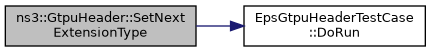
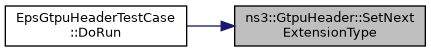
edge "ns3::GtpuHeader::SetNext ExtensionType" -> "EpsGtpuHeaderTestCase ::DoRun": reversed
